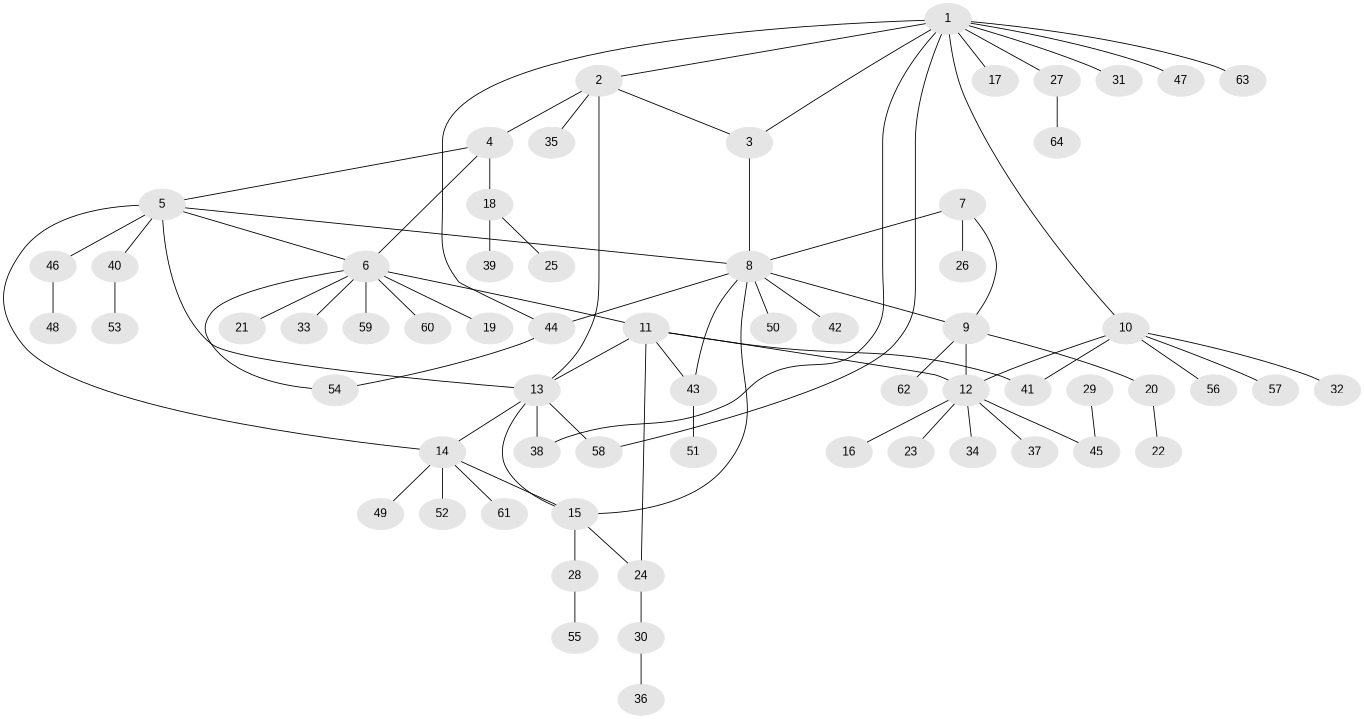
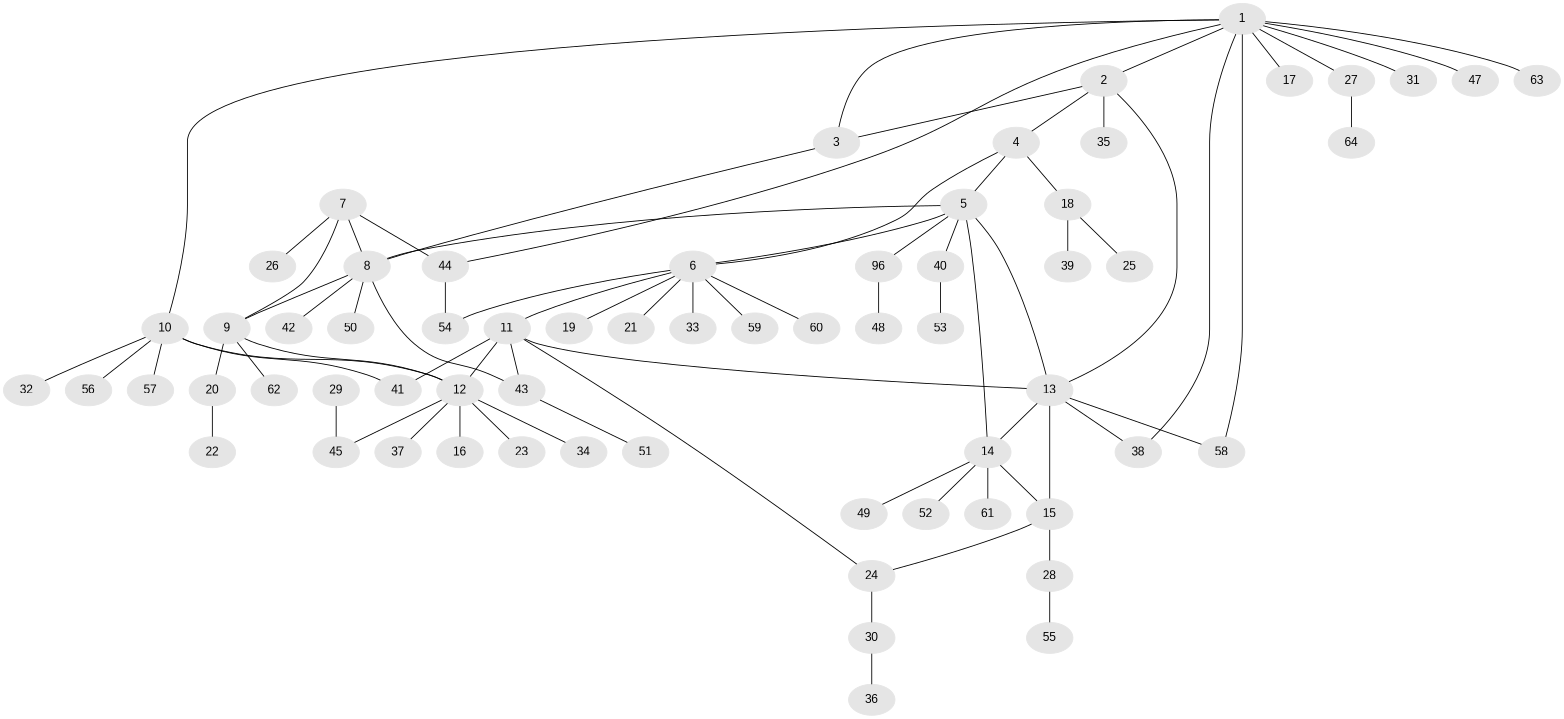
node "46": label "46" -> "96"
edge "8" -- "44": now "7" -- "44"
edge "8" -- "15": removed
